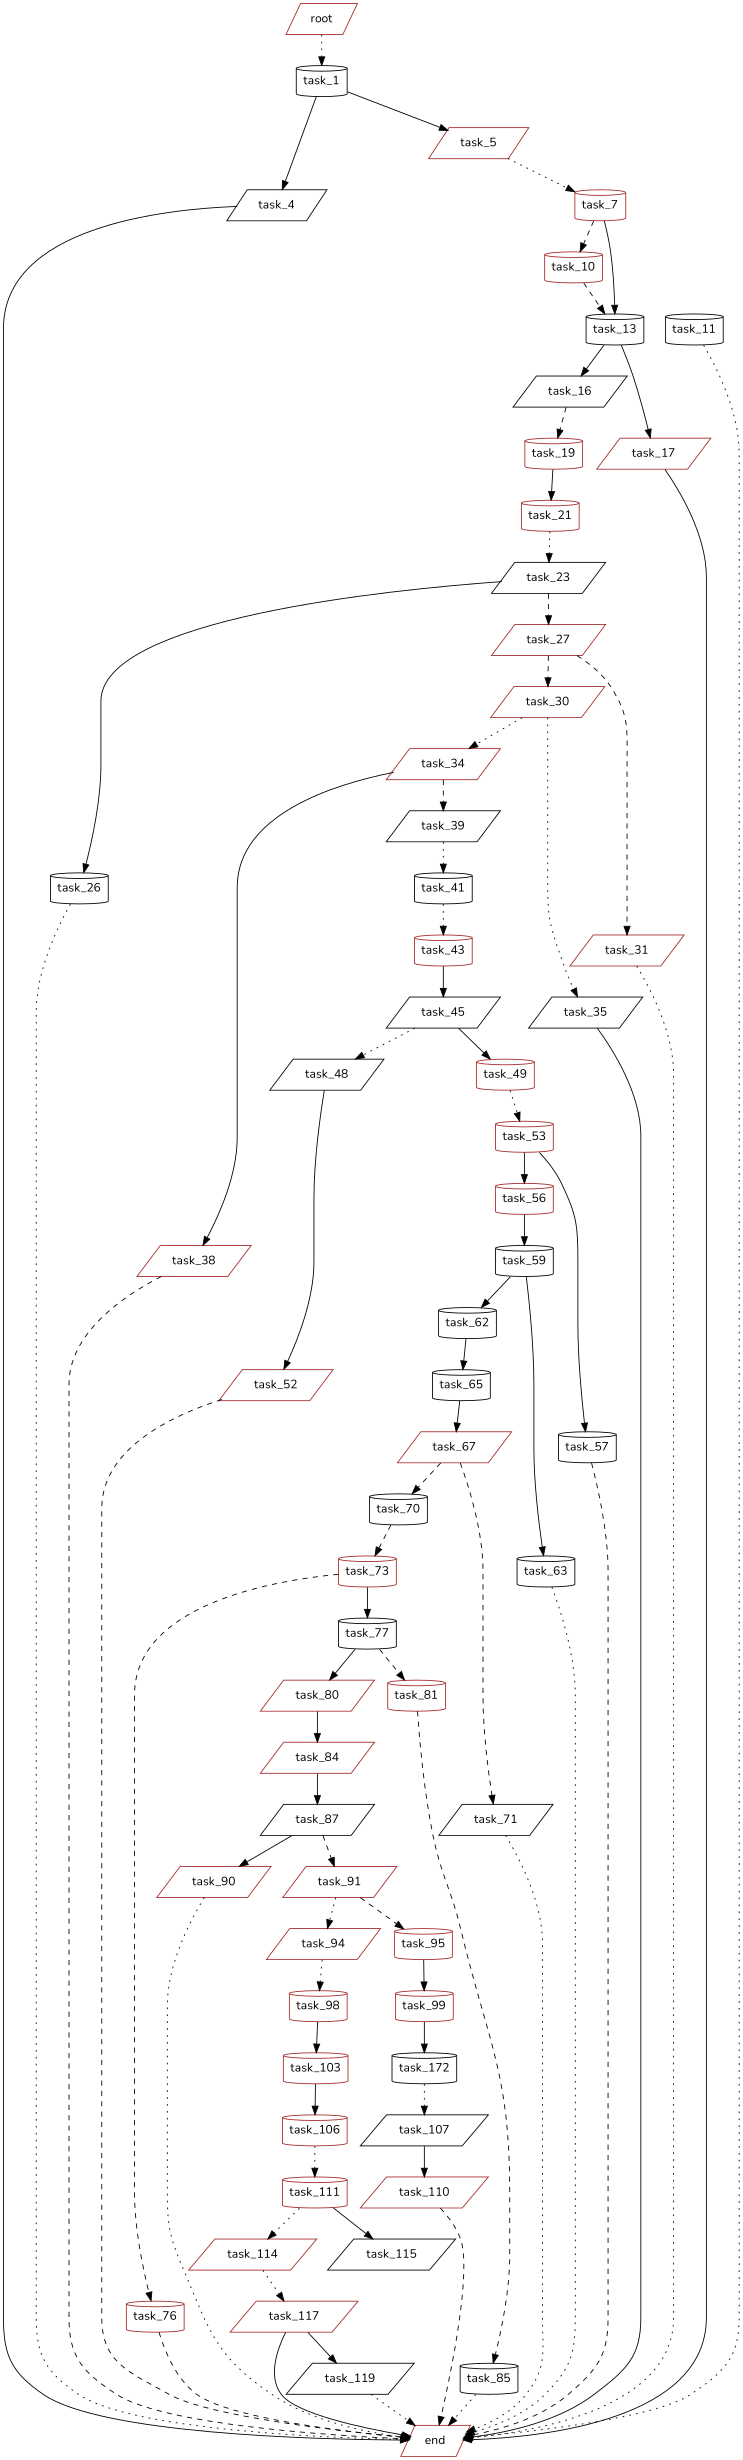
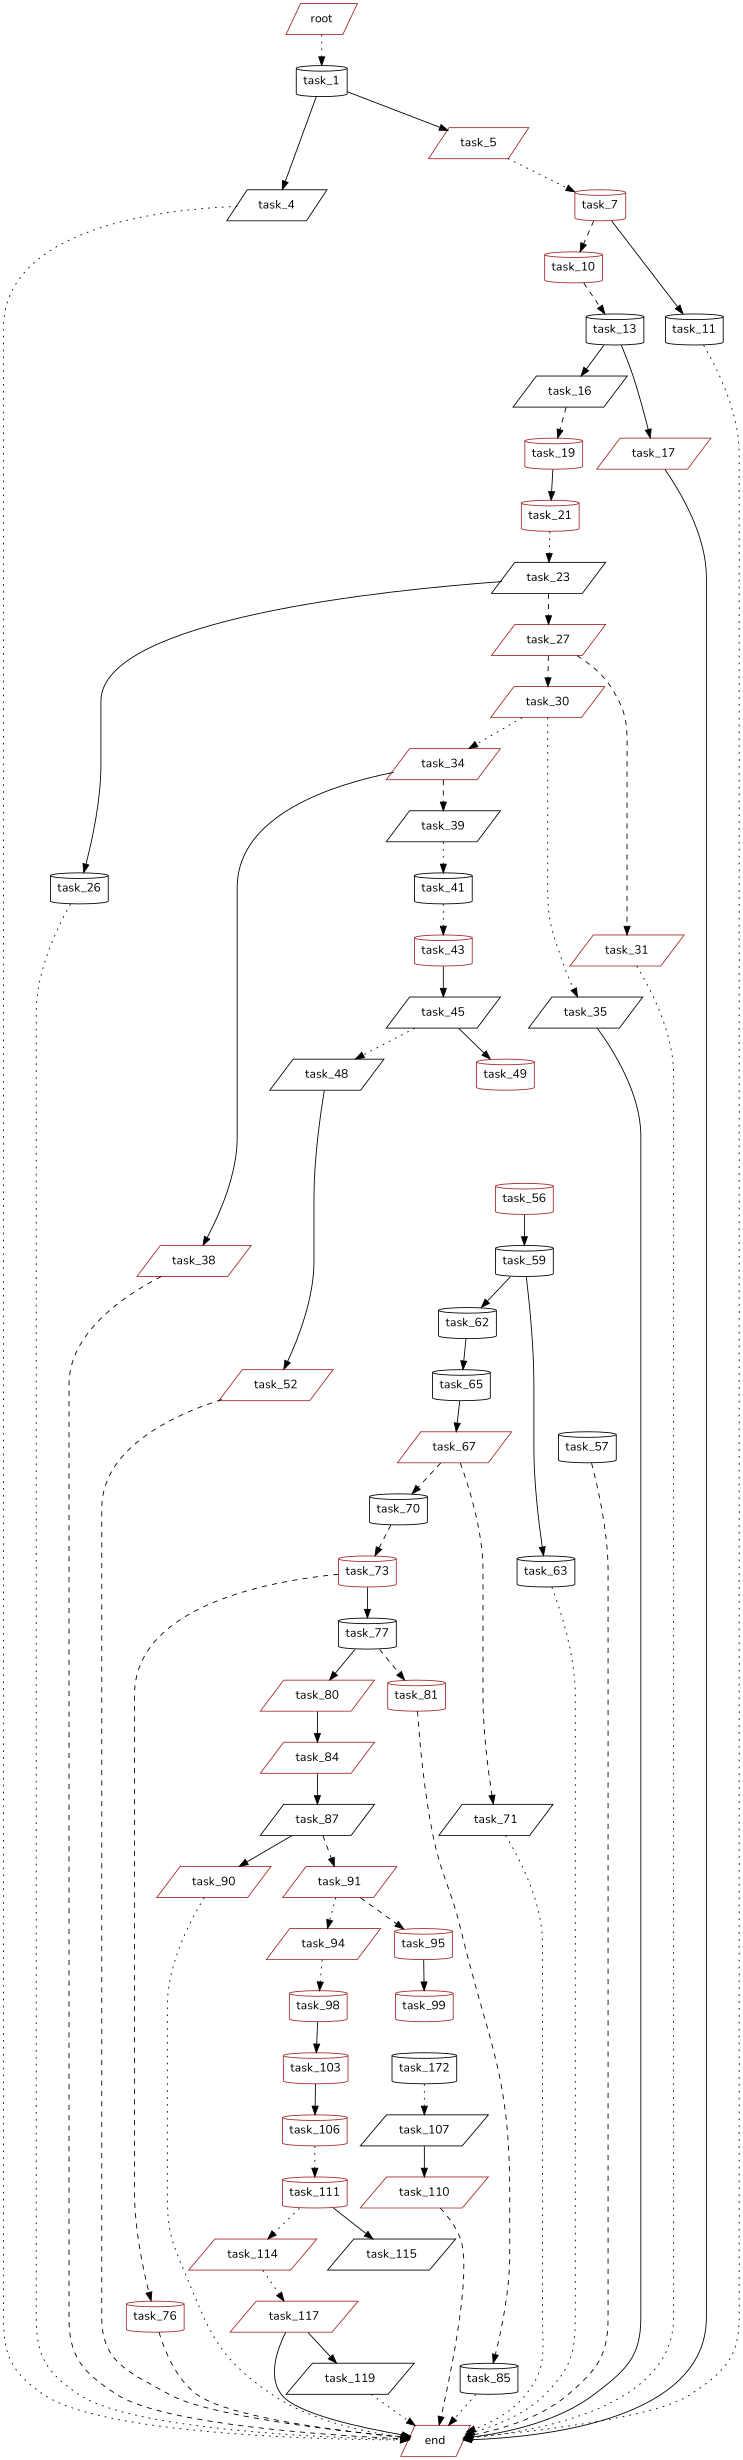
edge "task_7" -> "task_13": now "task_7" -> "task_11"
node "task_53": removed
edge "task_4" -> "end": style solid -> dotted
edge "task_99" -> "task_172": removed
